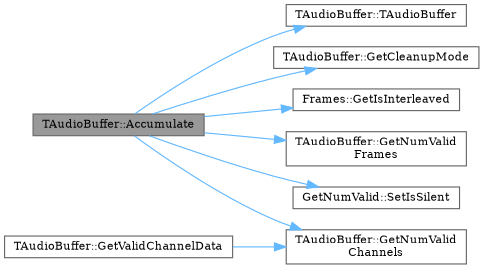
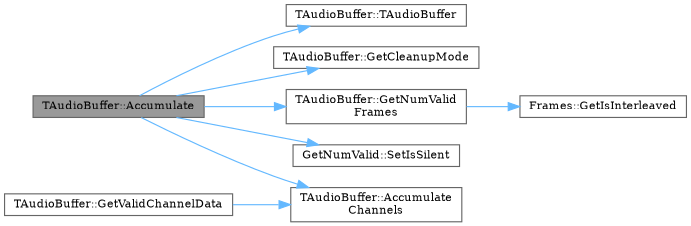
edge "TAudioBuffer::Accumulate" -> "Frames::GetIsInterleaved": now "TAudioBuffer::GetNumValid Frames" -> "Frames::GetIsInterleaved"
node "TAudioBuffer::GetNumValid Channels": label "TAudioBuffer::GetNumValid Channels" -> "TAudioBuffer::Accumulate Channels"
